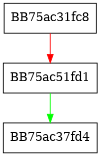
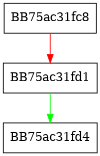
node "BB75ac51fd1": label "BB75ac51fd1" -> "BB75ac31fd1"
node "BB75ac37fd4": label "BB75ac37fd4" -> "BB75ac31fd4"
